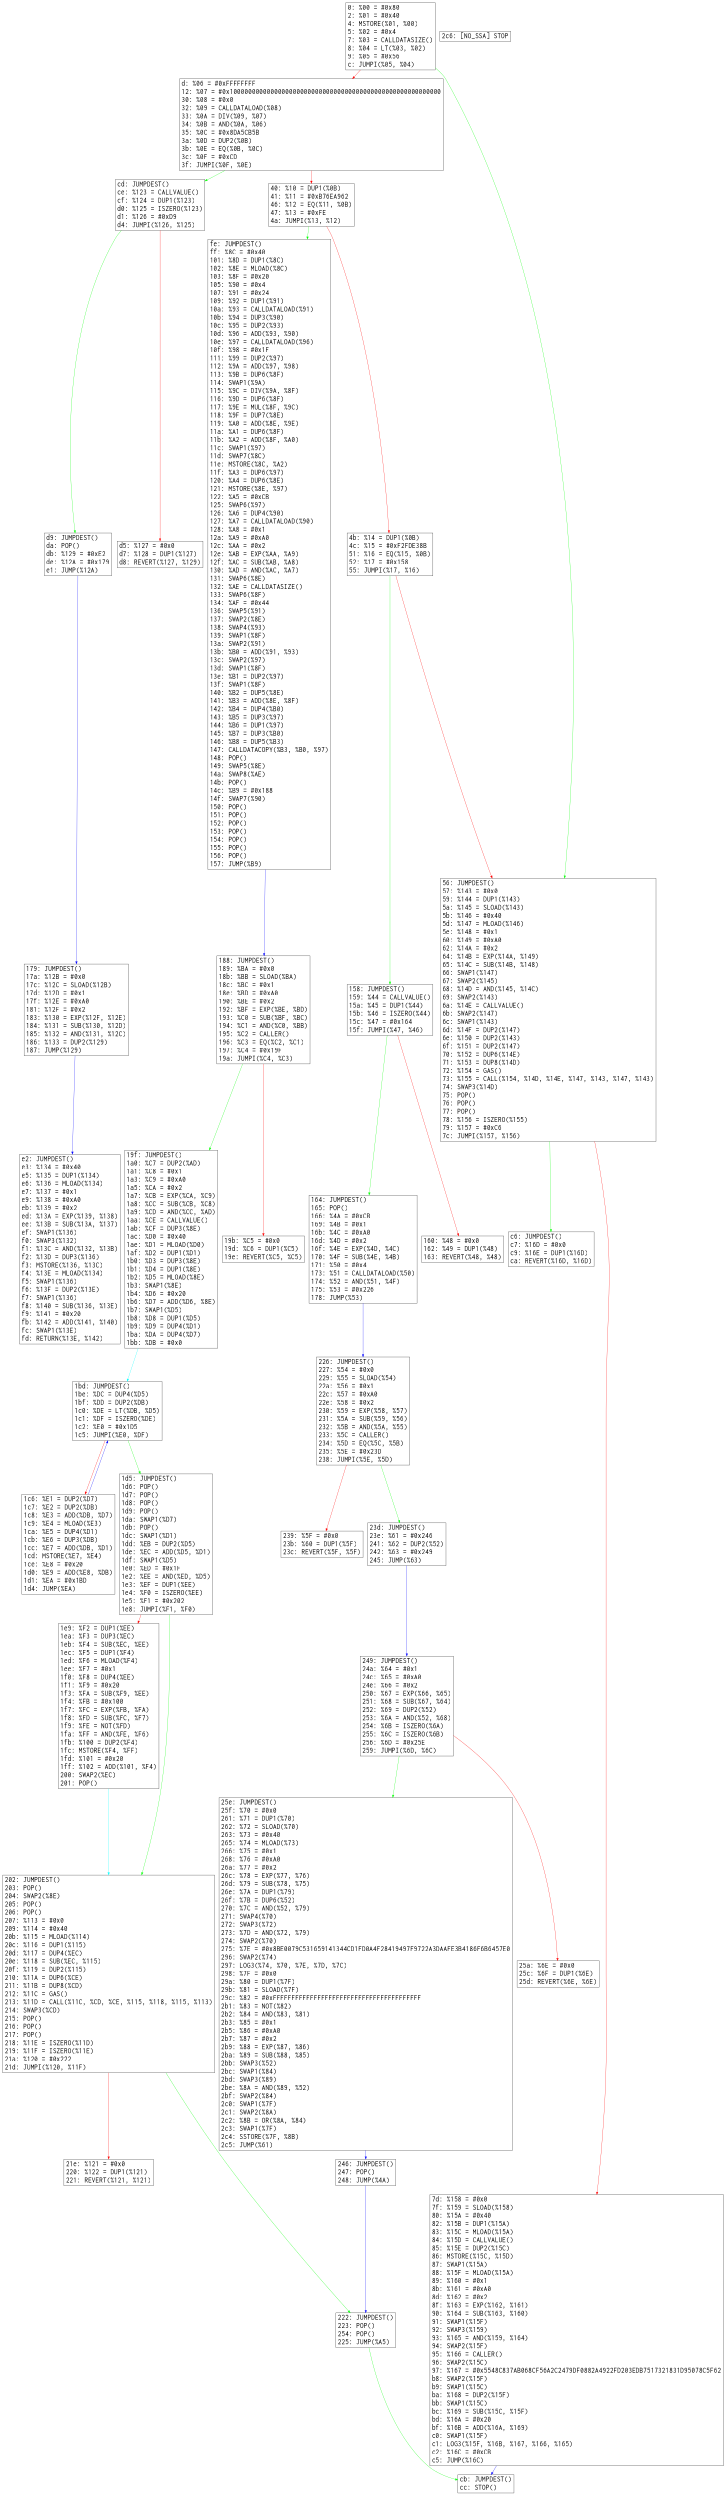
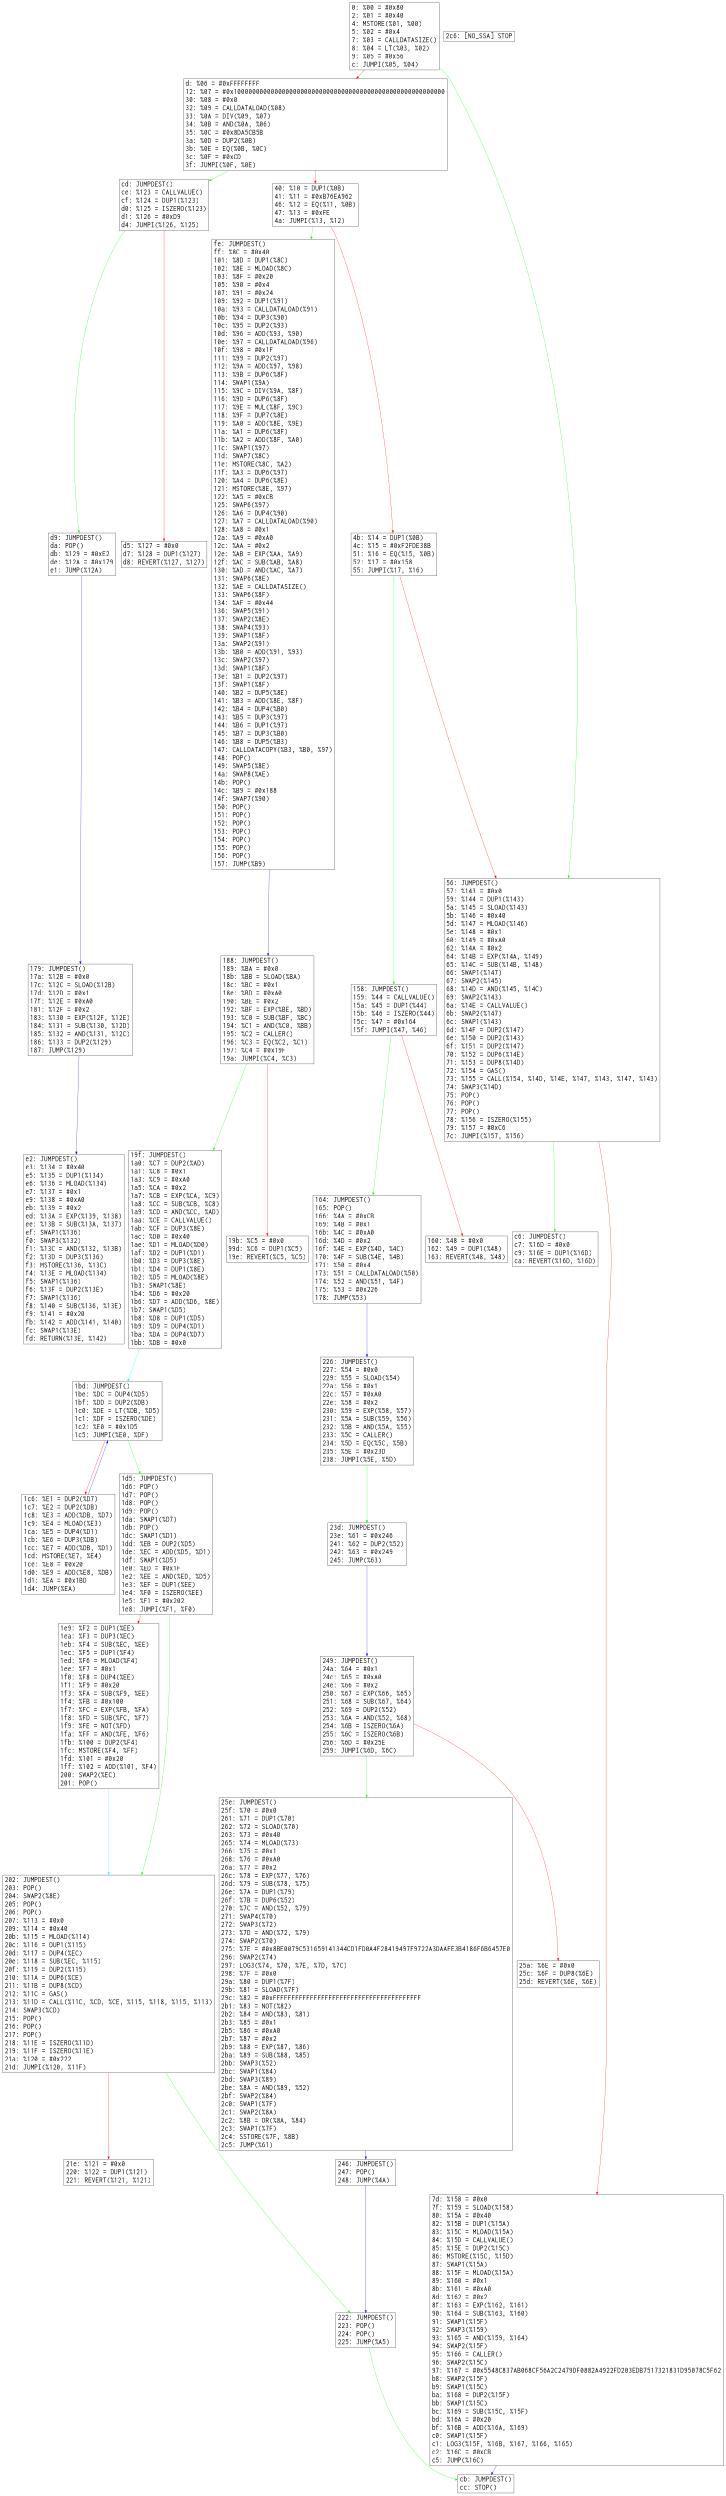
node "d5: %127 = #0x0 d7: %128 = DUP1(%127) d8: REVERT(%127, %129)": label "d5: %127 = #0x0 d7: %128 = DUP1(%127) d8: REVERT(%127, %129)" -> "d5: %127 = #0x0 d7: %128 = DUP1(%127) d8: REVERT(%127, %127)"
node "19b: %C5 = #0x0 19d: %C6 = DUP1(%C5) 19e: REVERT(%C5, %C5)": label "19b: %C5 = #0x0 19d: %C6 = DUP1(%C5) 19e: REVERT(%C5, %C5)" -> "19b: %C5 = #0x0 99d: %C6 = DUP1(%C5) 19e: REVERT(%C5, %C5)"
node "239: %5F = #0x0 23b: %60 = DUP1(%5F) 23c: REVERT(%5F, %5F)": removed
node "25a: %6E = #0x0 25c: %6F = DUP1(%6E) 25d: REVERT(%6E, %6E)": label "25a: %6E = #0x0 25c: %6F = DUP1(%6E) 25d: REVERT(%6E, %6E)" -> "25a: %6E = #0x0 25c: %6F = DUP8(%6E) 25d: REVERT(%6E, %6E)"
node "222: JUMPDEST() 223: POP() 254: POP() 225: JUMP(%A5)": label "222: JUMPDEST() 223: POP() 254: POP() 225: JUMP(%A5)" -> "222: JUMPDEST() 223: POP() 224: POP() 225: JUMP(%A5)"
